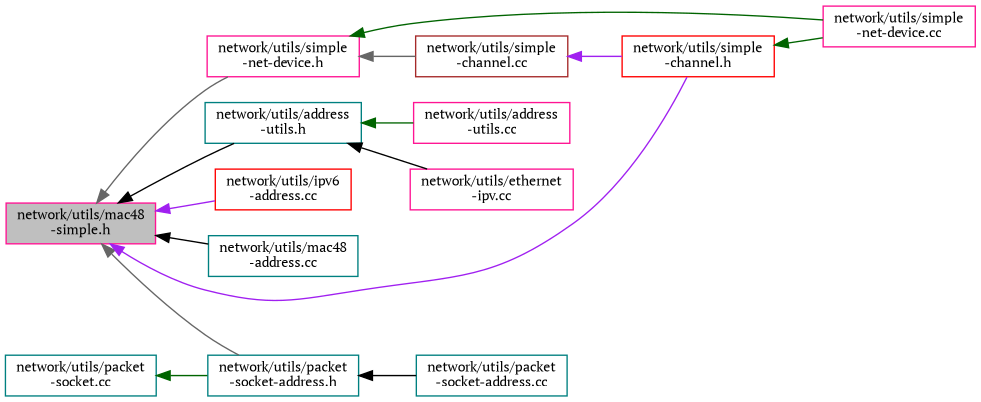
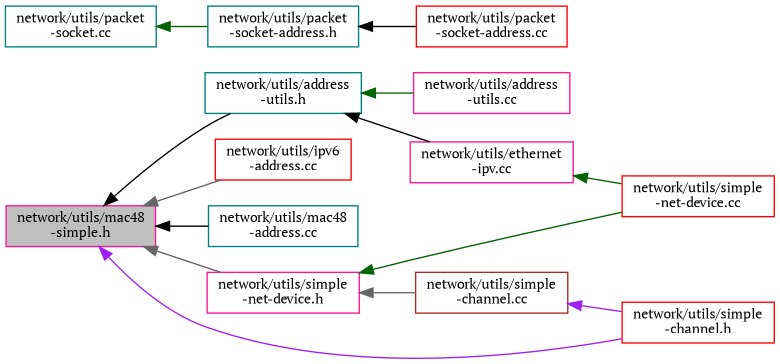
node "network/utils/simple -net-device.cc": color deeppink -> red
edge "network/utils/simple -net-device.cc" -> "network/utils/simple -channel.h": now "network/utils/simple -net-device.cc" -> "network/utils/ethernet -ipv.cc"
edge "network/utils/ipv6 -address.cc" -> "network/utils/mac48 -simple.h": color purple -> gray40
edge "network/utils/packet -socket-address.h" -> "network/utils/mac48 -simple.h": removed
node "network/utils/packet -socket-address.cc": color teal -> red
